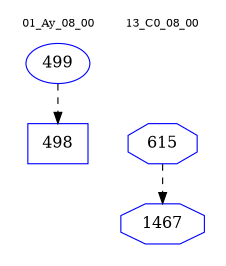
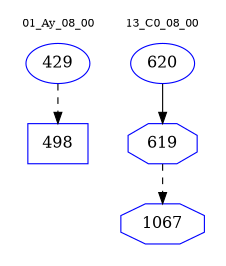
node "499": label "499" -> "429"
node "620": added
node "615": label "615" -> "619"
node "1467": label "1467" -> "1067"
